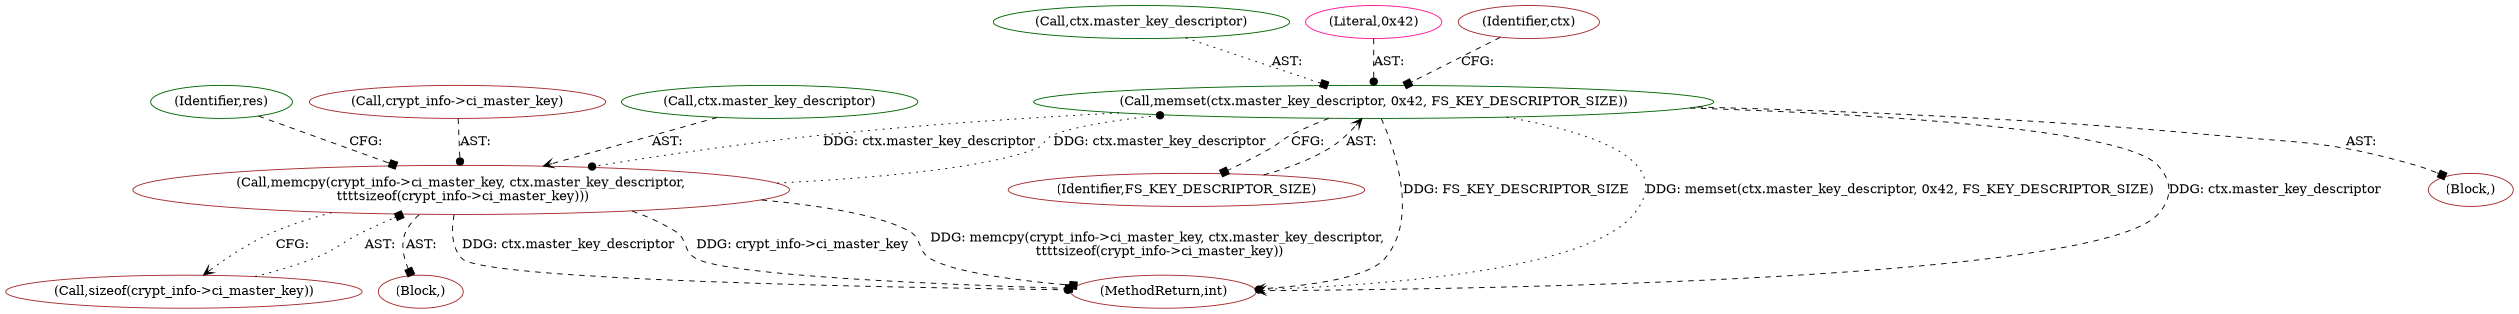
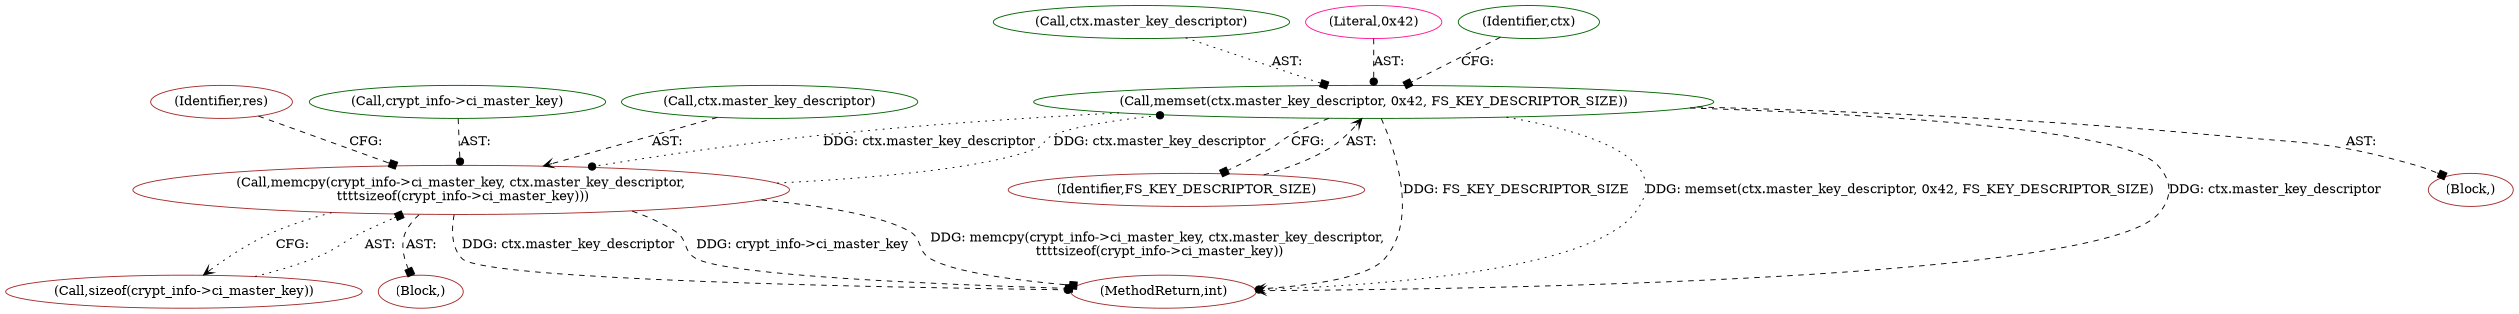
node "(Identifier,ctx)": color brown -> darkgreen
node "(Identifier,res)": color darkgreen -> brown
node "(Call,crypt_info->ci_master_key)": color brown -> darkgreen
